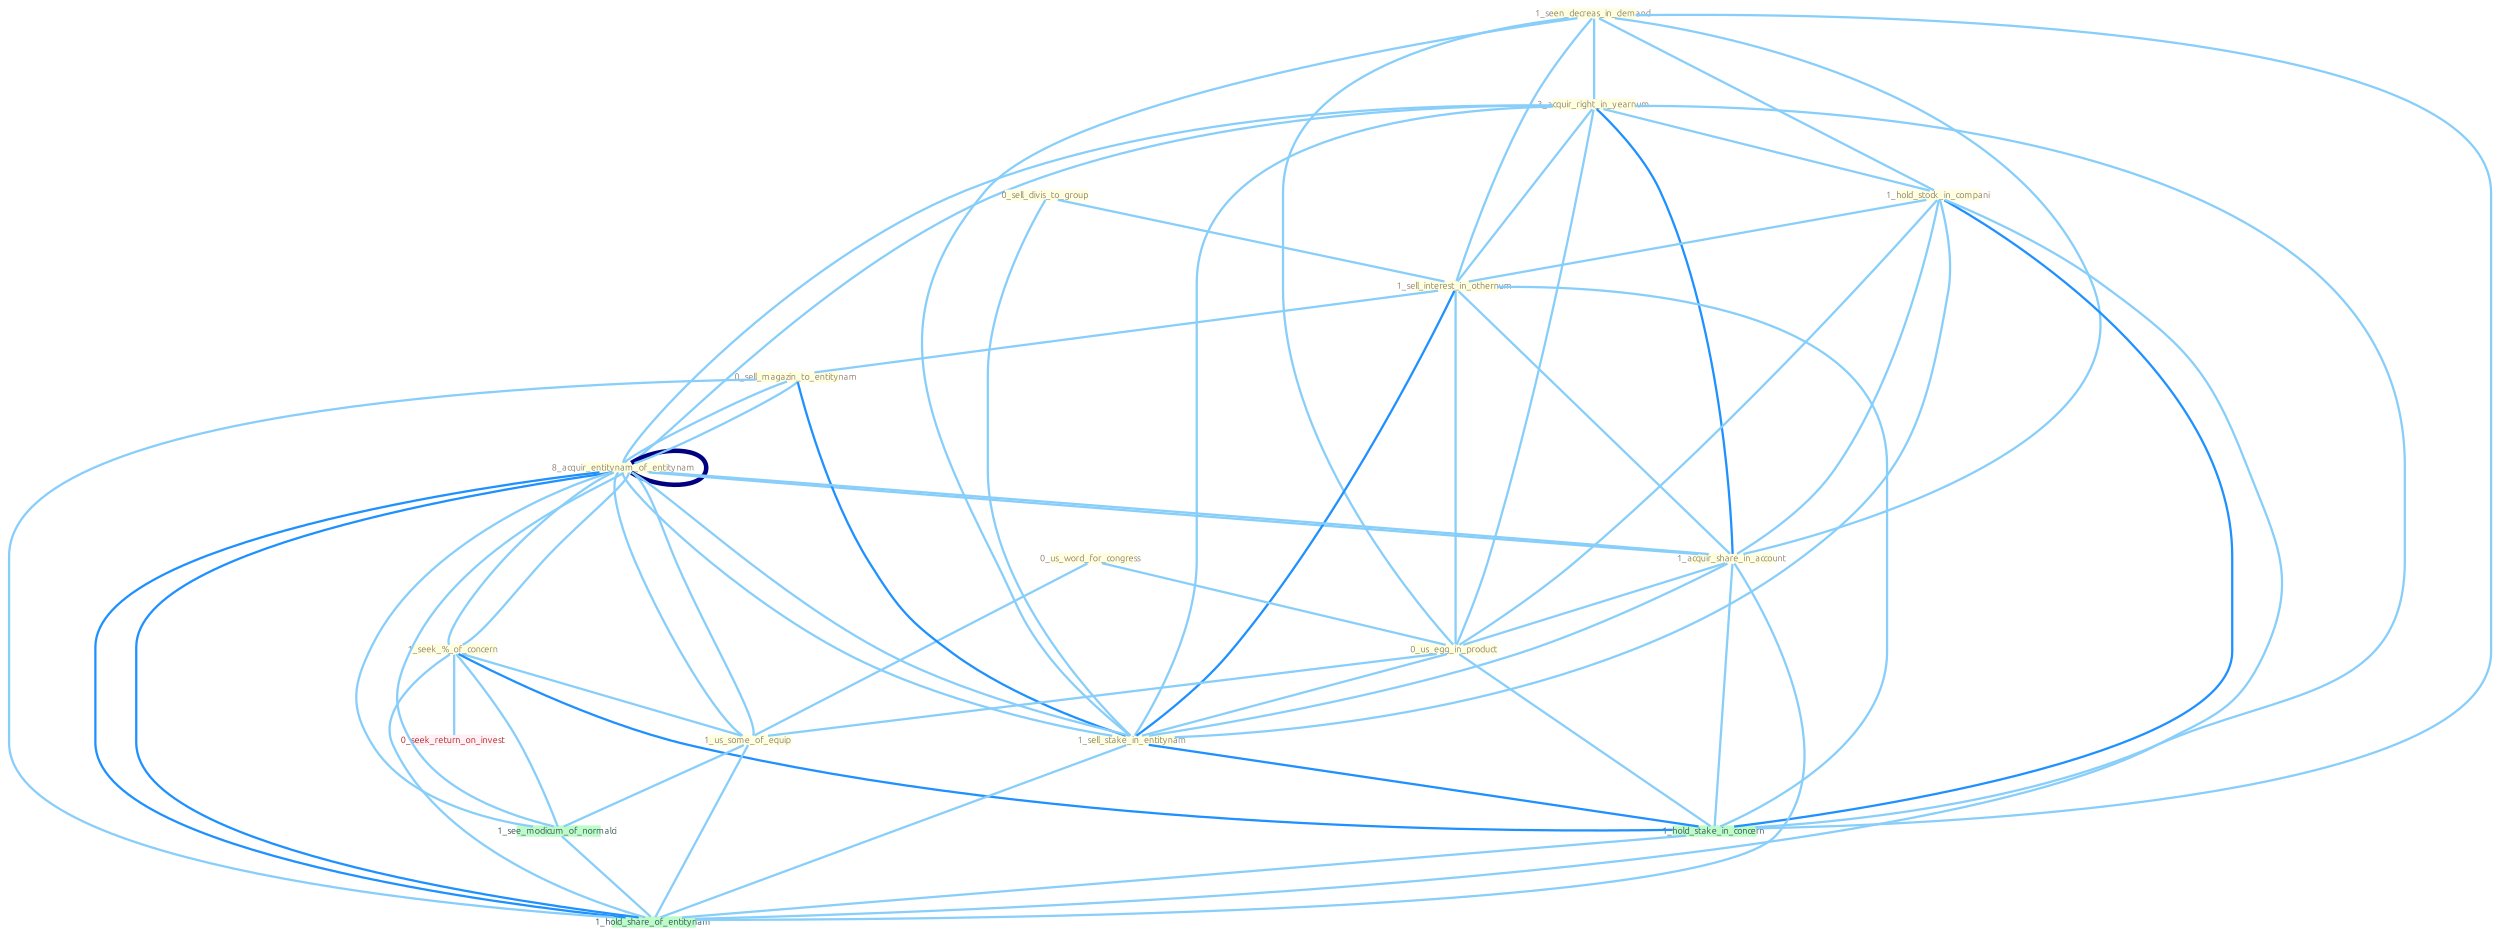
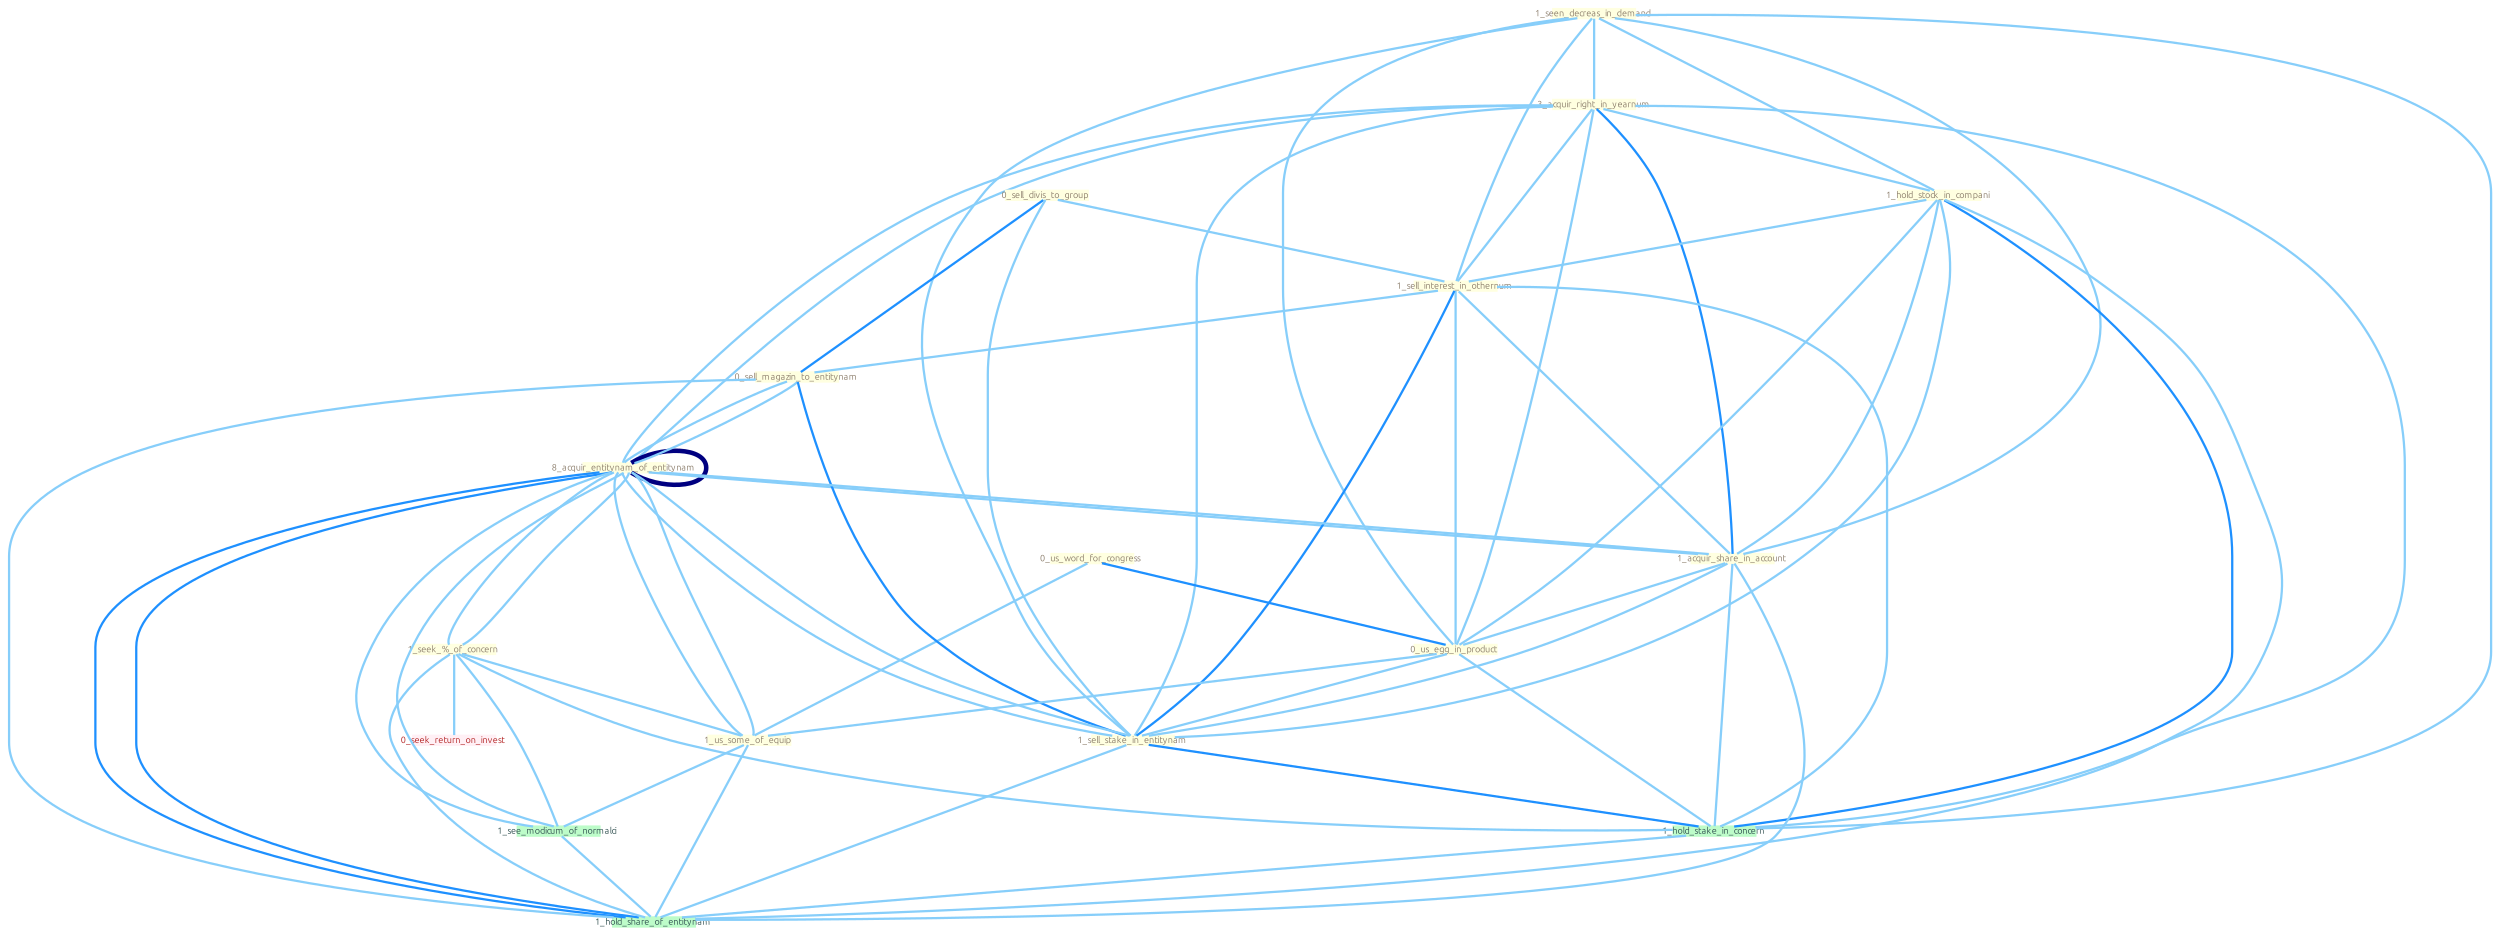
edge "0_sell_divis_to_group" -- "0_sell_magazin_to_entitynam": added
edge "0_us_word_for_congress" -- "0_us_egg_in_product": color #87cefa -> #1e90ff
edge "1_seek_%_of_concern" -- "1_hold_stake_in_concern": color #1e90ff -> #87cefa
